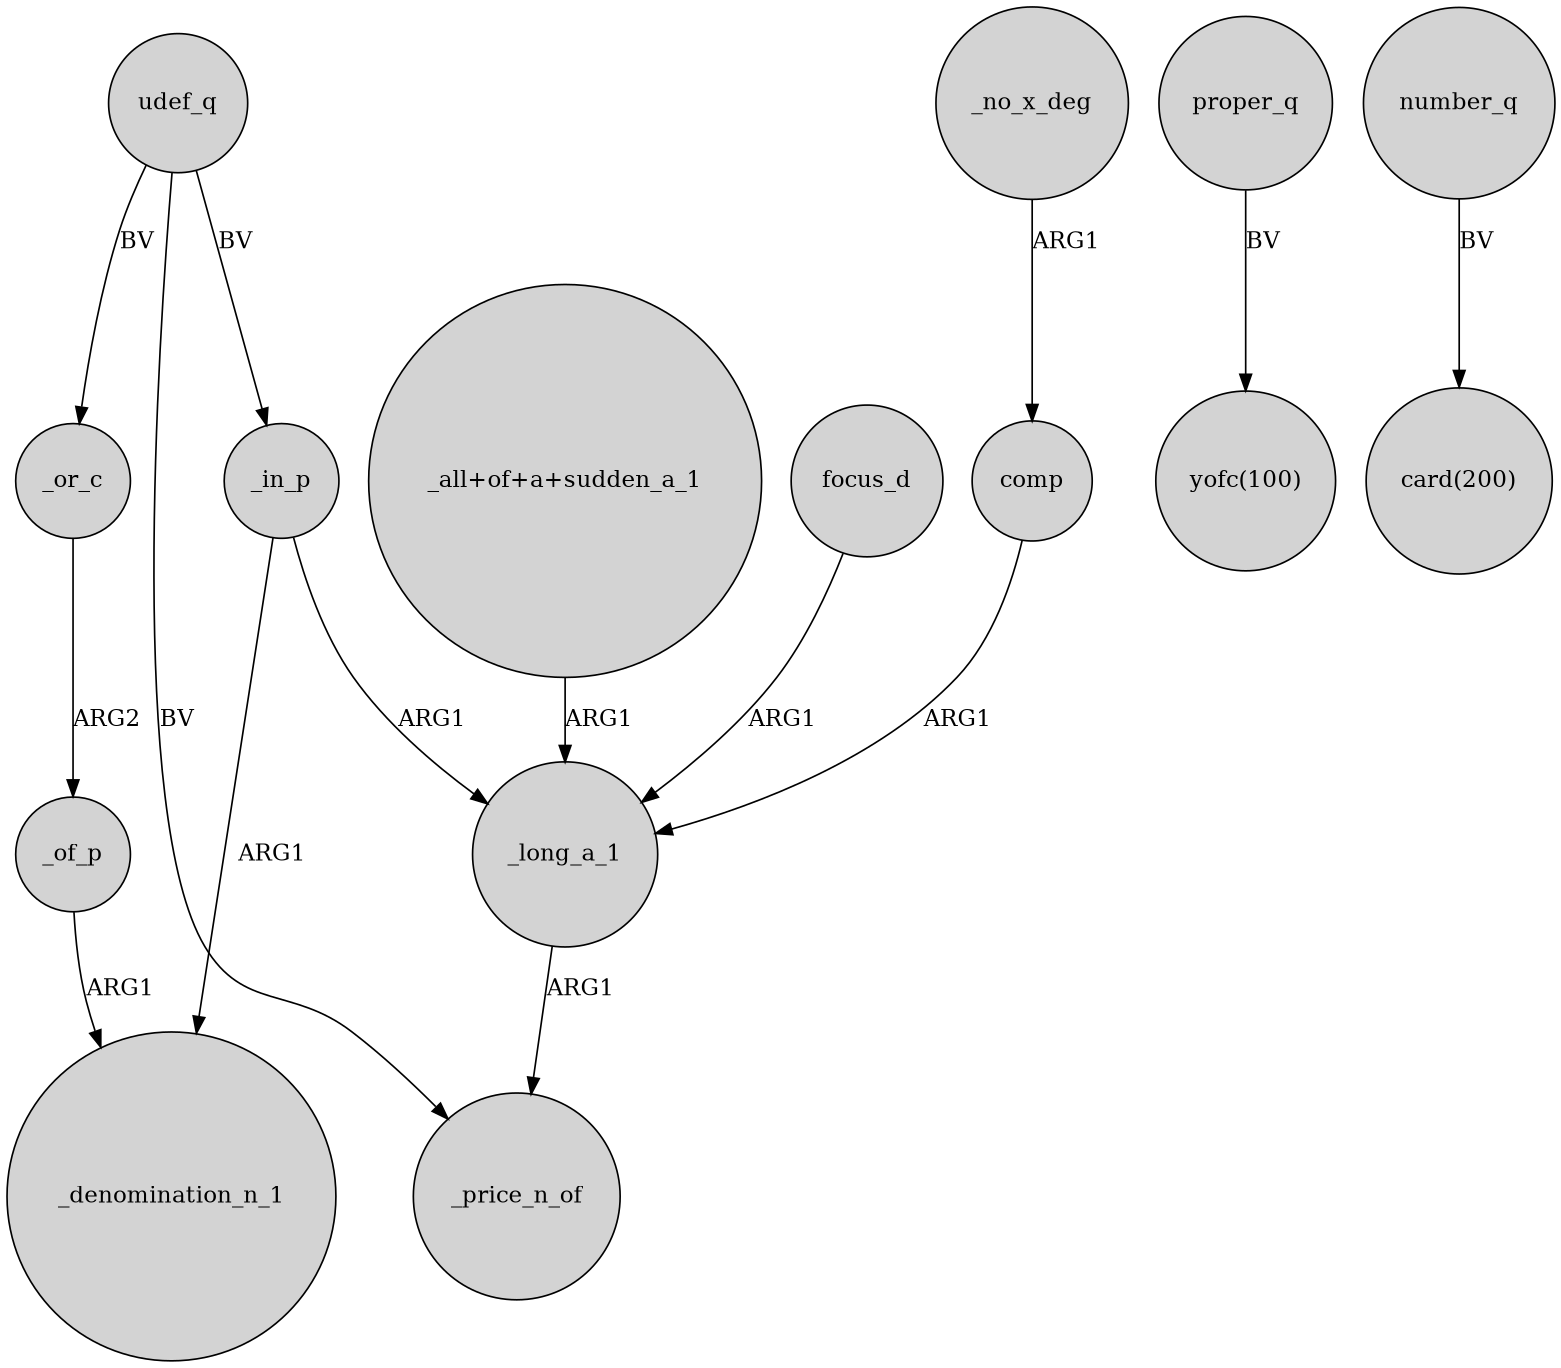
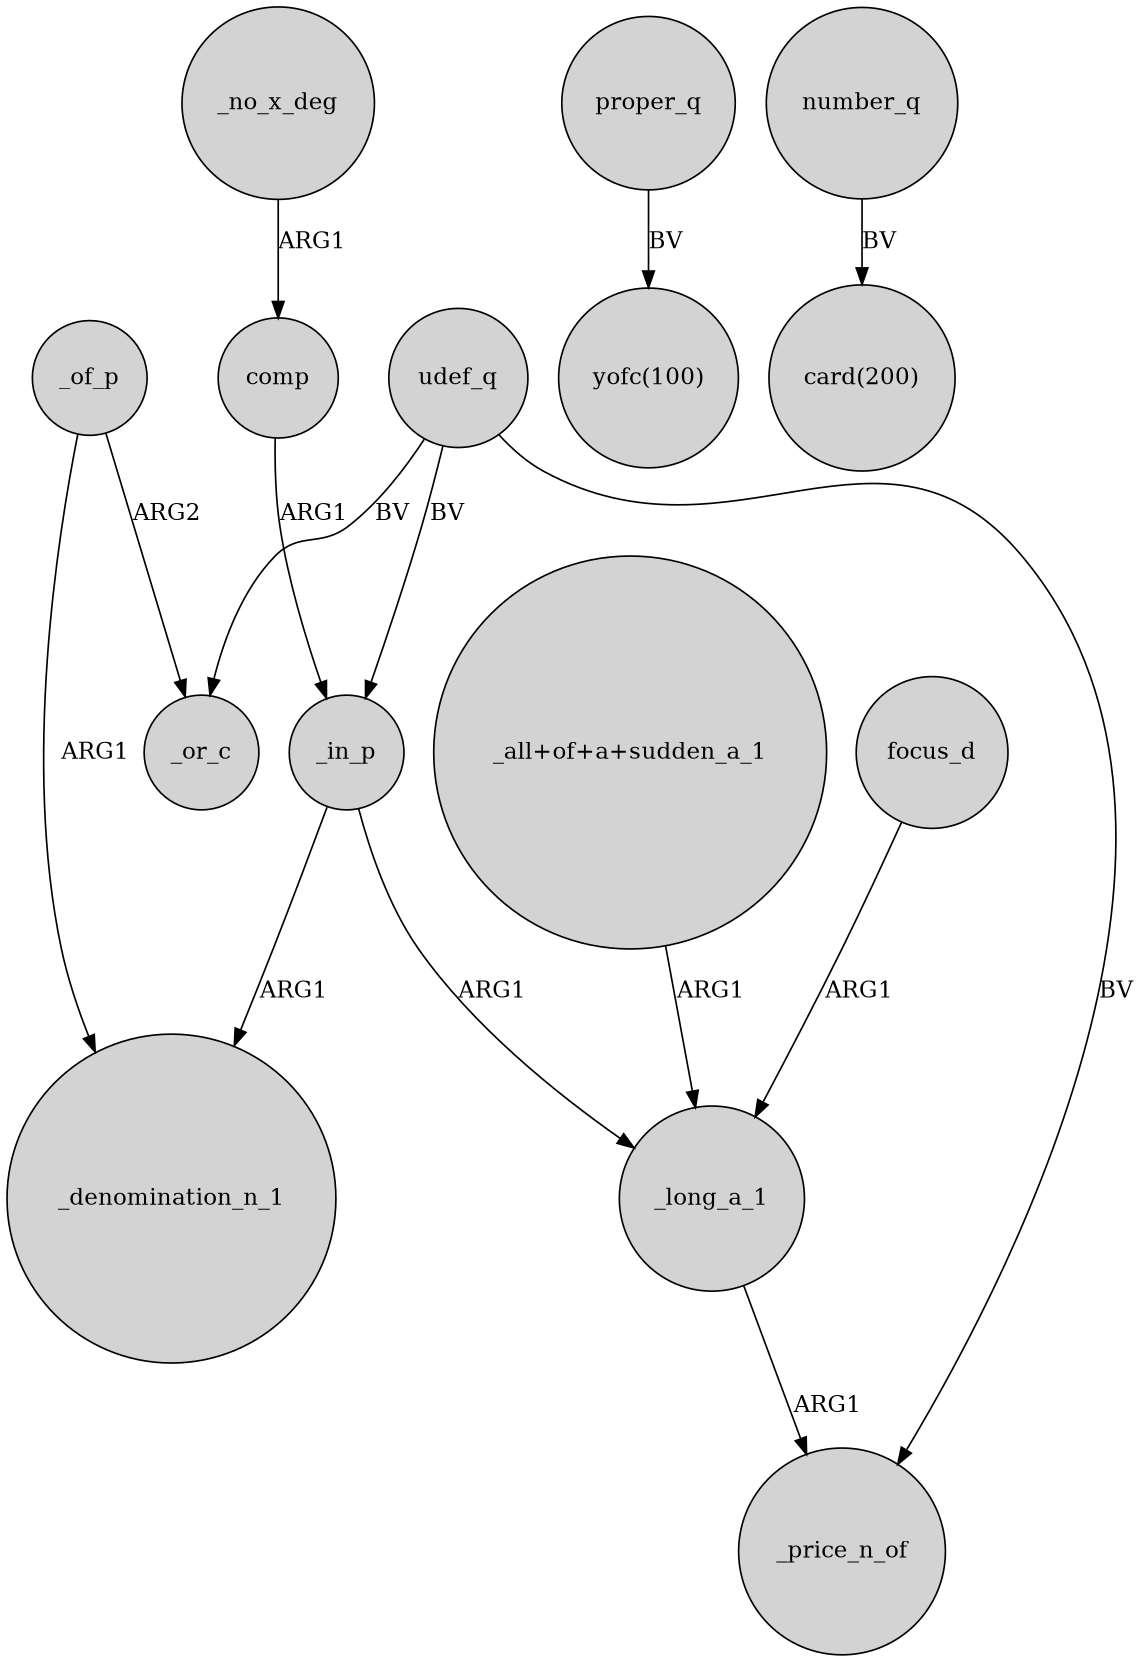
edge "_or_c" -> "_of_p": reversed
edge "comp" -> "_long_a_1": now "comp" -> "_in_p"
